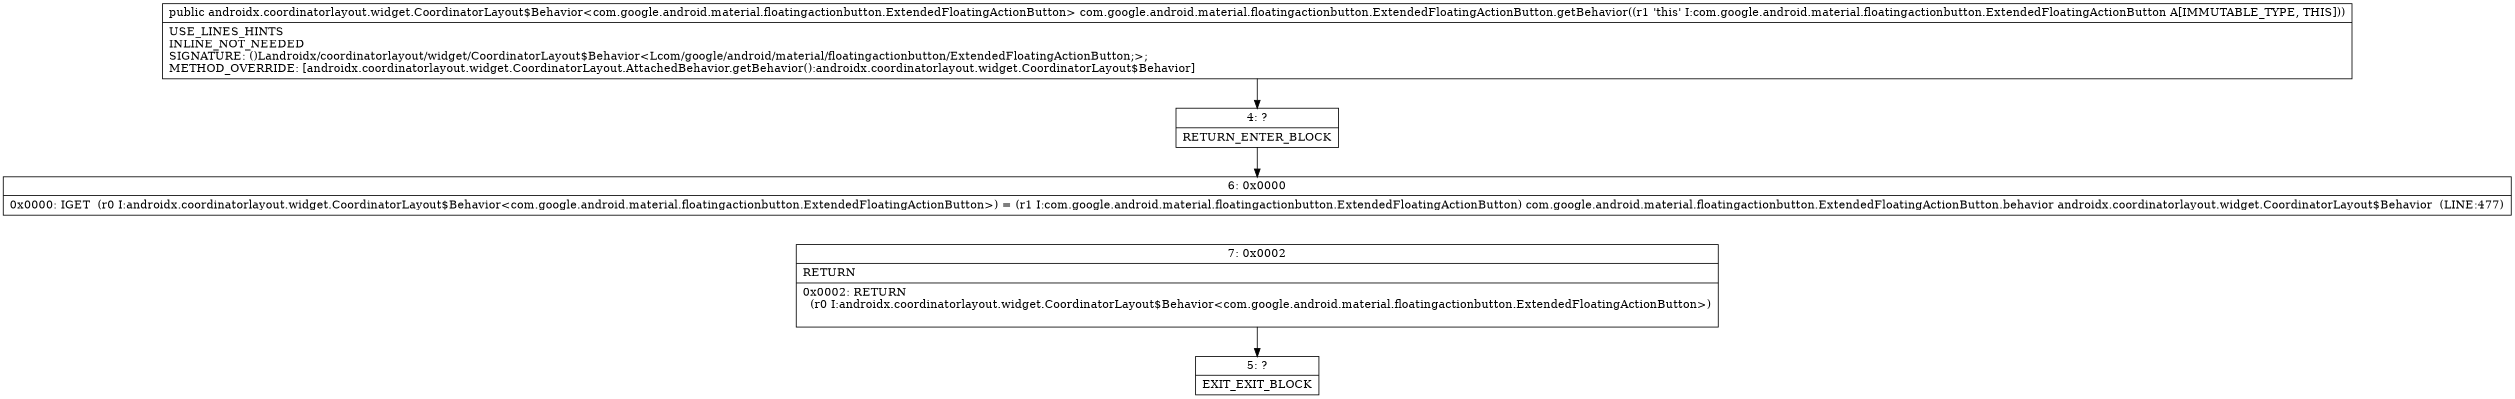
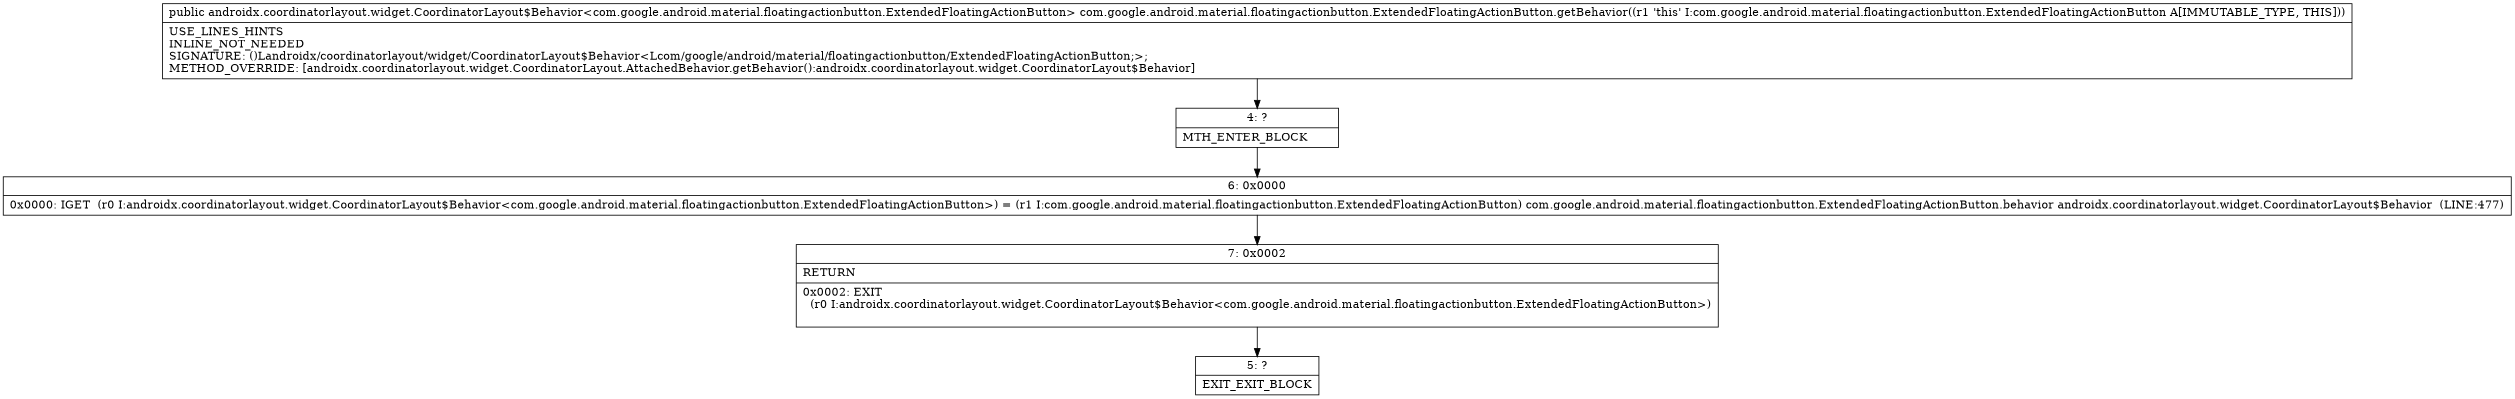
node "4: ?": text "RETURN_ENTER_BLOCK" -> "MTH_ENTER_BLOCK"
edge "6: 0x0000" -> "7: 0x0002": added
node "7: 0x0002": text "0x0002: RETURN" -> "0x0002: EXIT"
